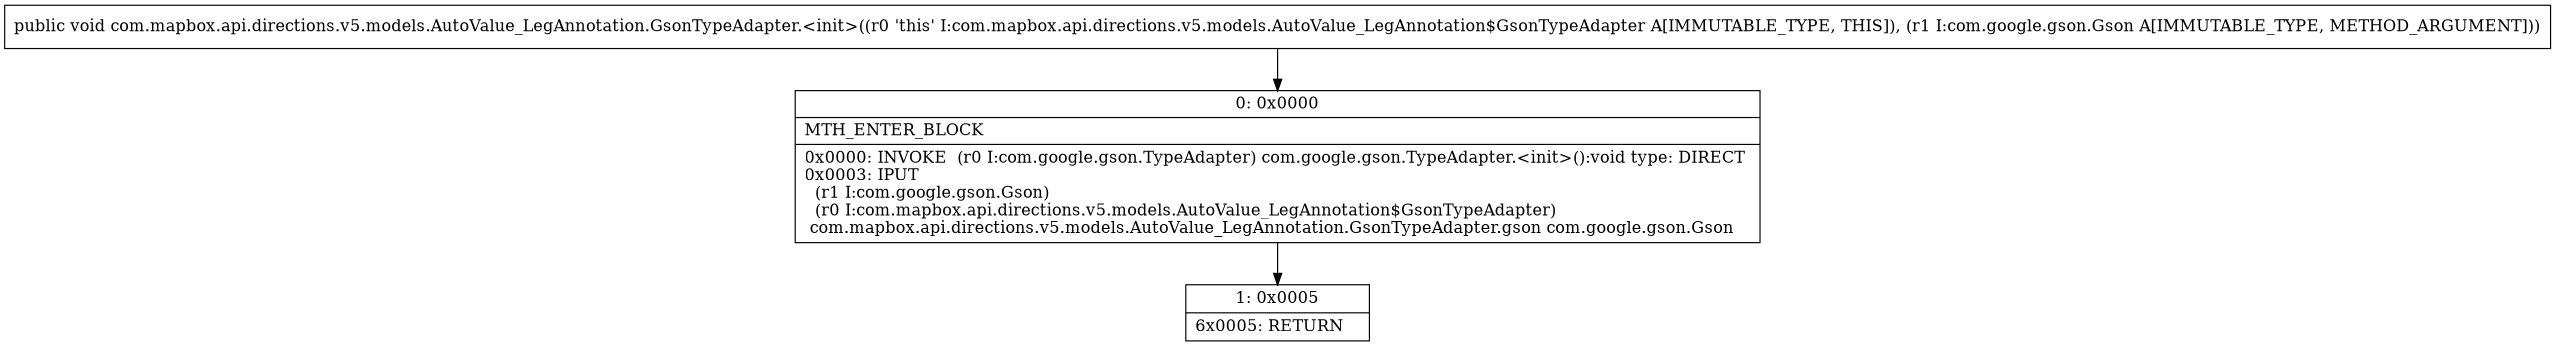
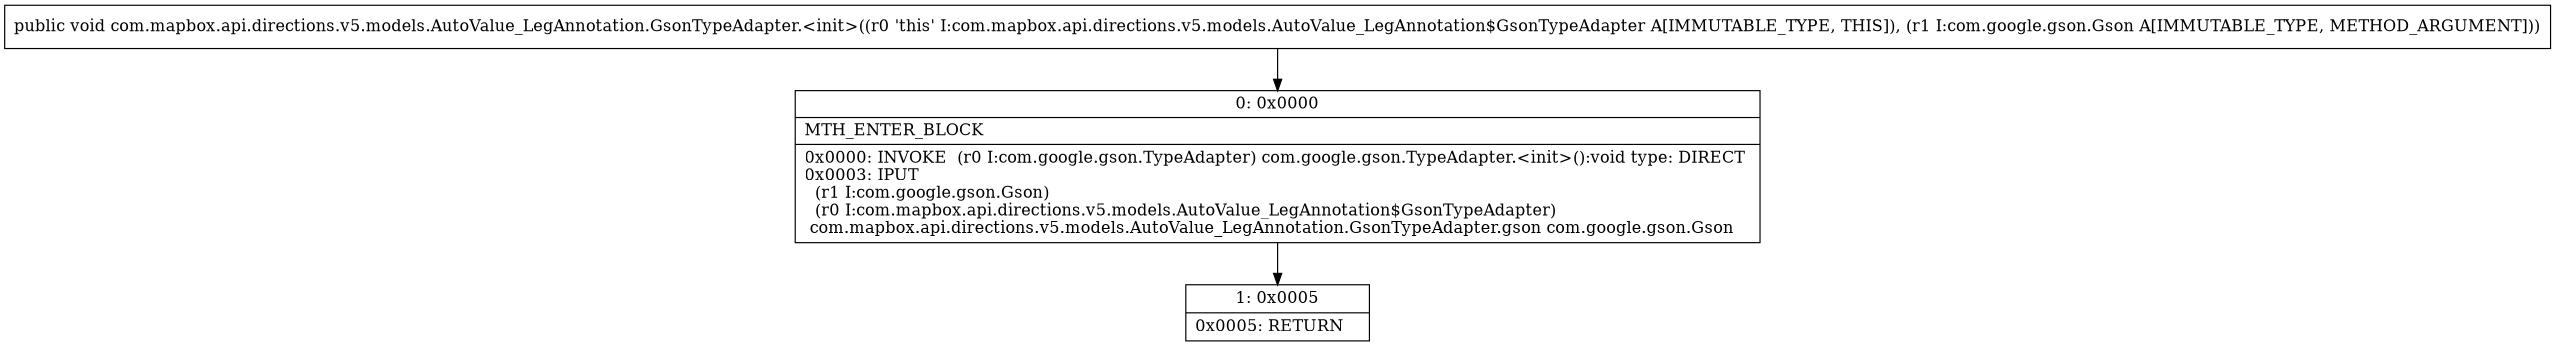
node "1: 0x0005": text "6x0005: RETURN" -> "0x0005: RETURN"
